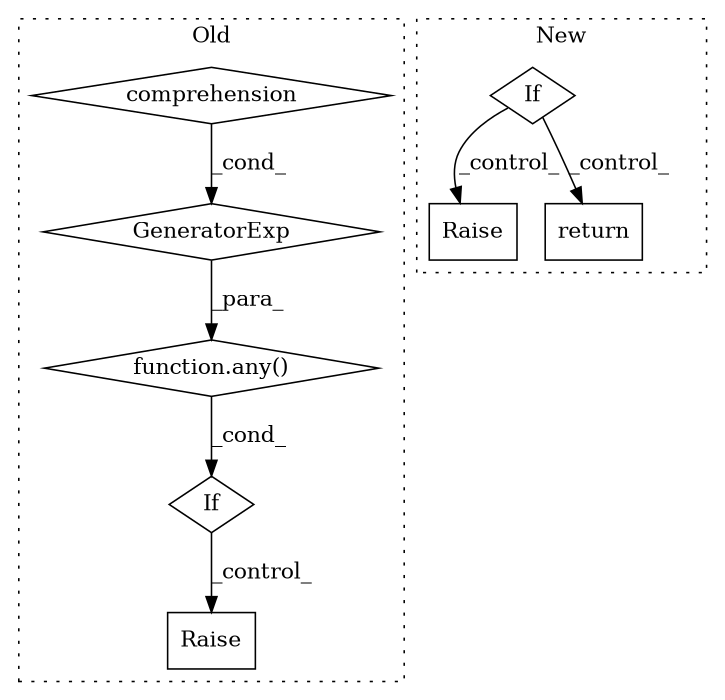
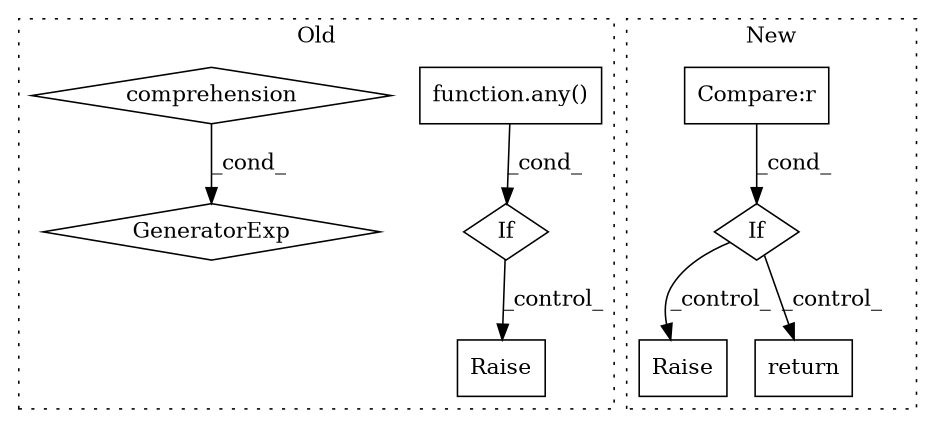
node "Compare:r": added
edge "GeneratorExp" -> "function.any()": removed, label "_para_"
node "function.any()": shape diamond -> box
